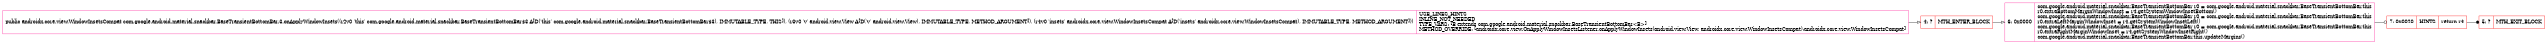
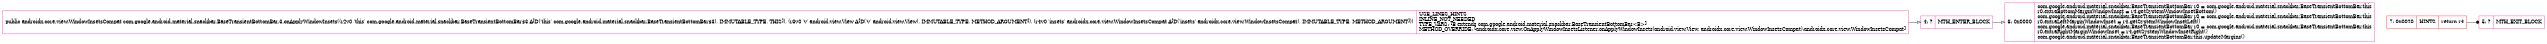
node "4: ?": color red -> deeppink
edge "6: 0x0000" -> "7: 0x0020": removed
node "5: ?": color red -> deeppink
